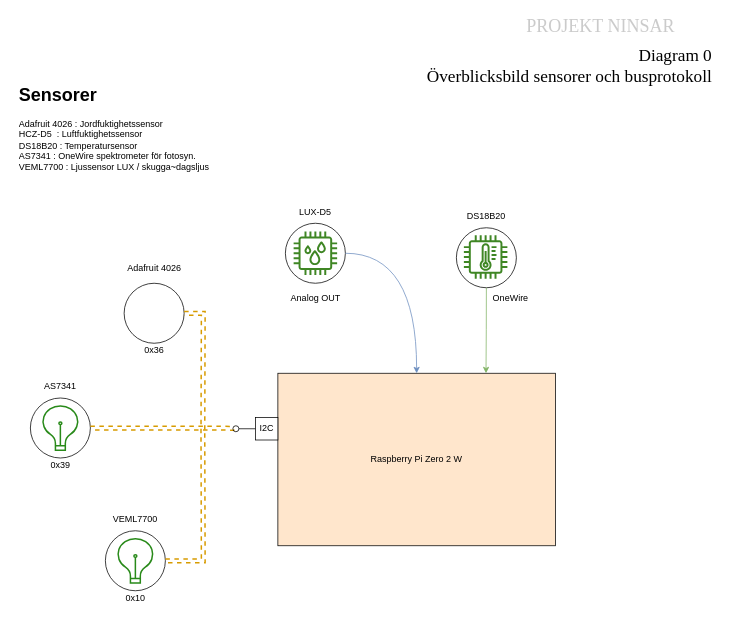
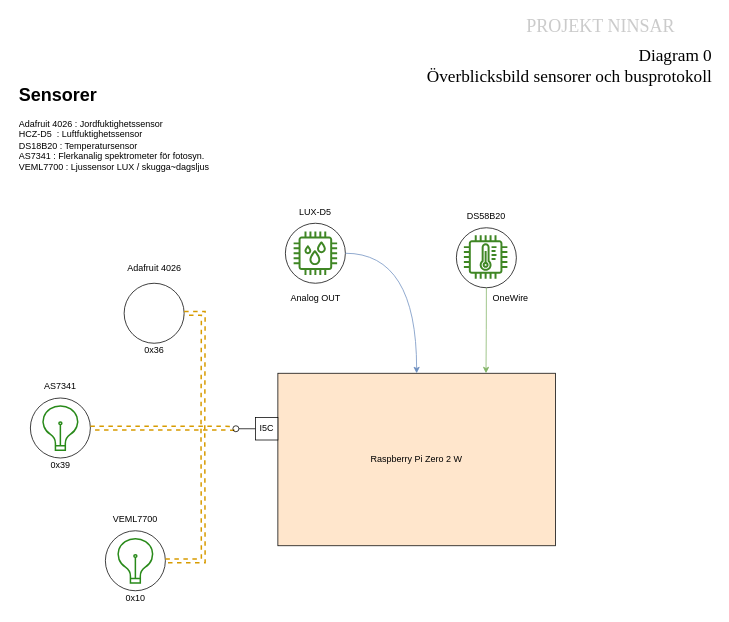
node "Sensorer Adafruit 4026 : Jordfuktighetssensor HCZ-D5 : Luftfuktighetssensor DS18B20 : Temperatursensor AS7341 : OneWire spektrometer för fotosyn. VEML7700 : Ljussensor LUX / skugga~dagsljus": label "Sensorer Adafruit 4026 : Jordfuktighetssensor HCZ-D5 : Luftfuktighetssensor DS18B20 : Temperatursensor AS7341 : OneWire spektrometer för fotosyn. VEML7700 : Ljussensor LUX / skugga~dagsljus" -> "Sensorer Adafruit 4026 : Jordfuktighetssensor HCZ-D5 : Luftfuktighetssensor DS18B20 : Temperatursensor AS7341 : Flerkanalig spektrometer för fotosyn. VEML7700 : Ljussensor LUX / skugga~dagsljus"
node "DS18B20": label "DS18B20" -> "DS58B20"
node "I2C": label "I2C" -> "I5C"
